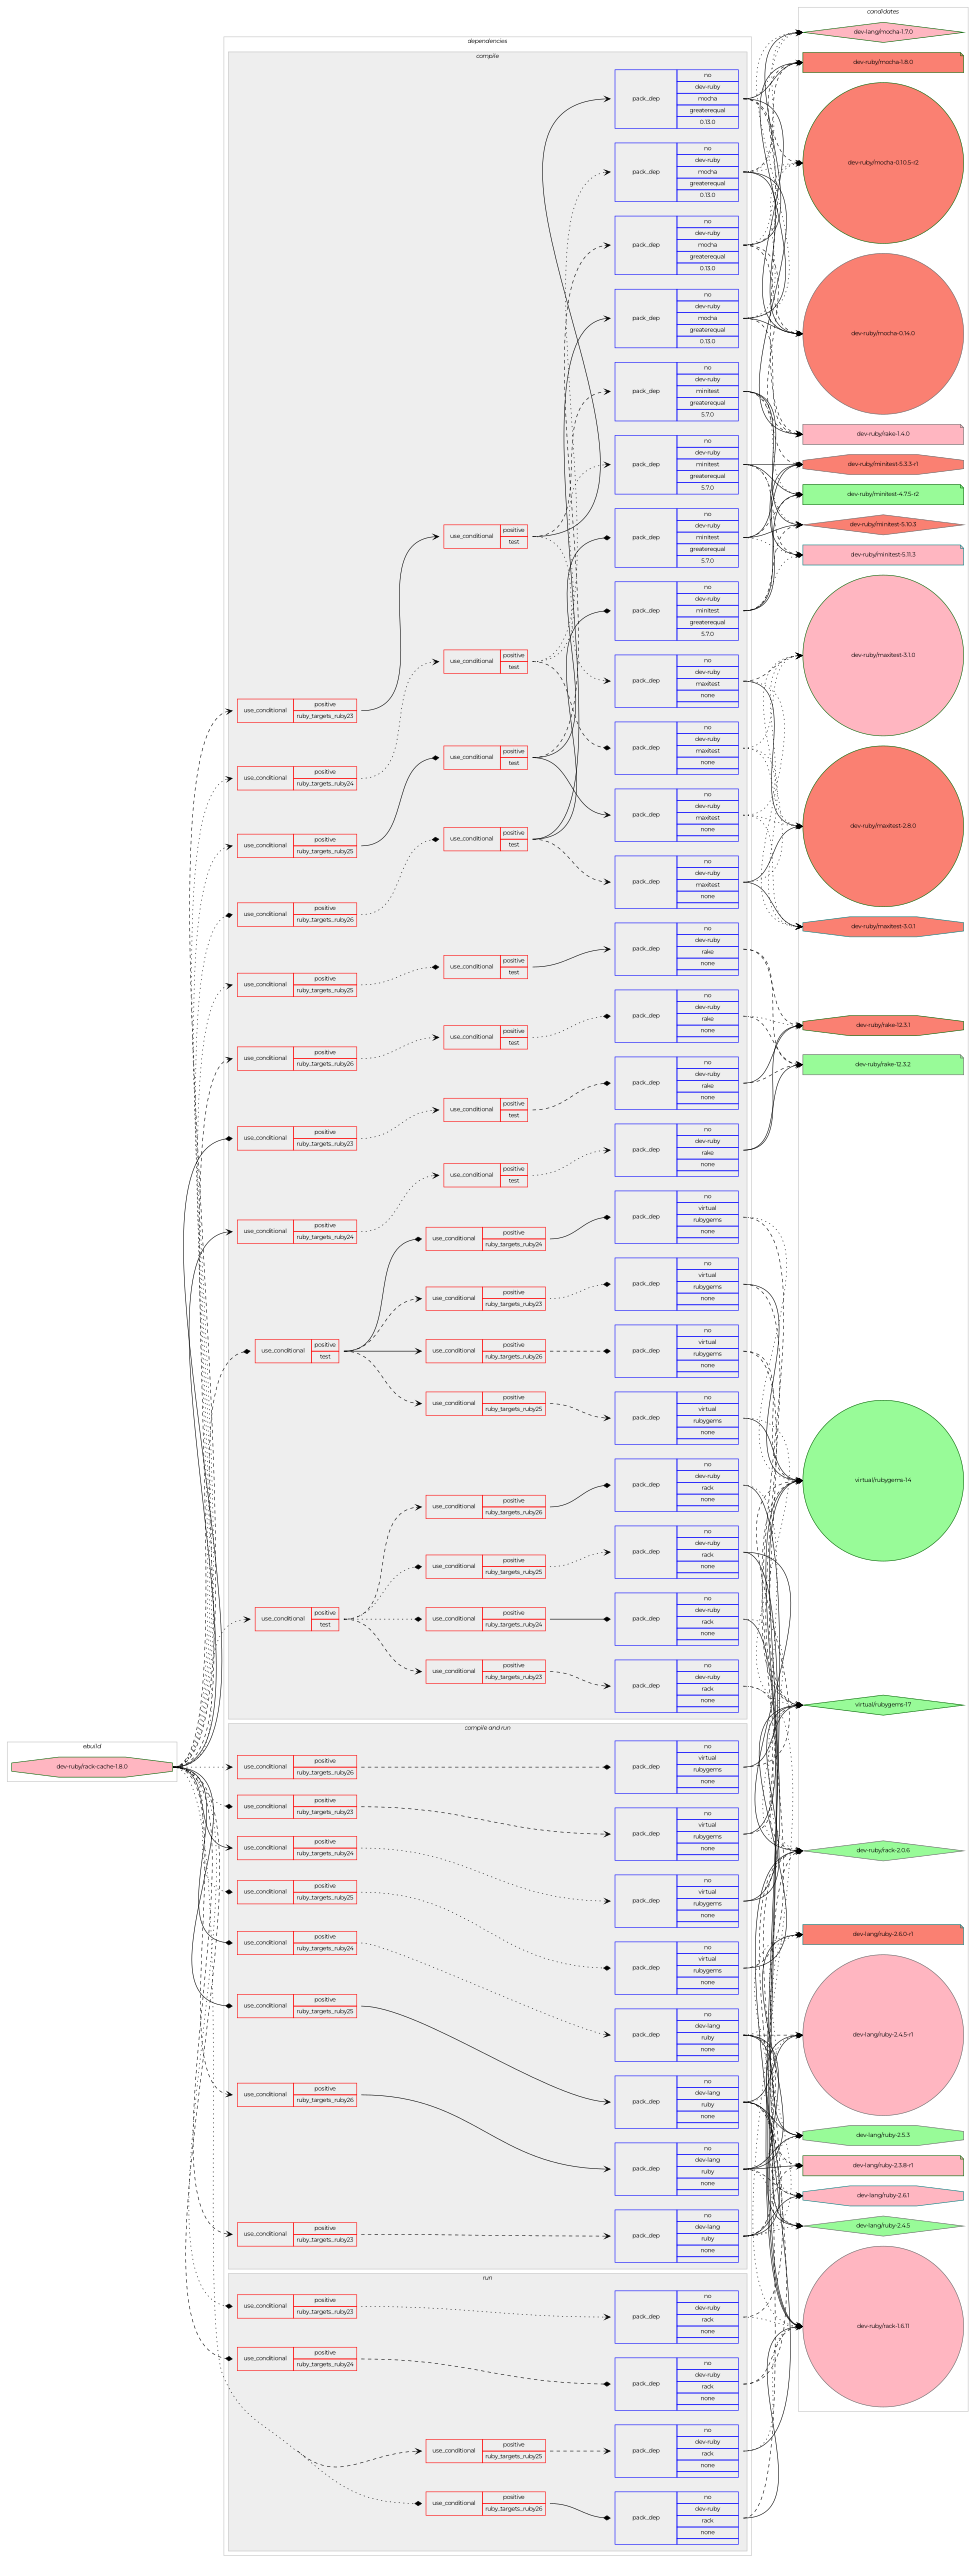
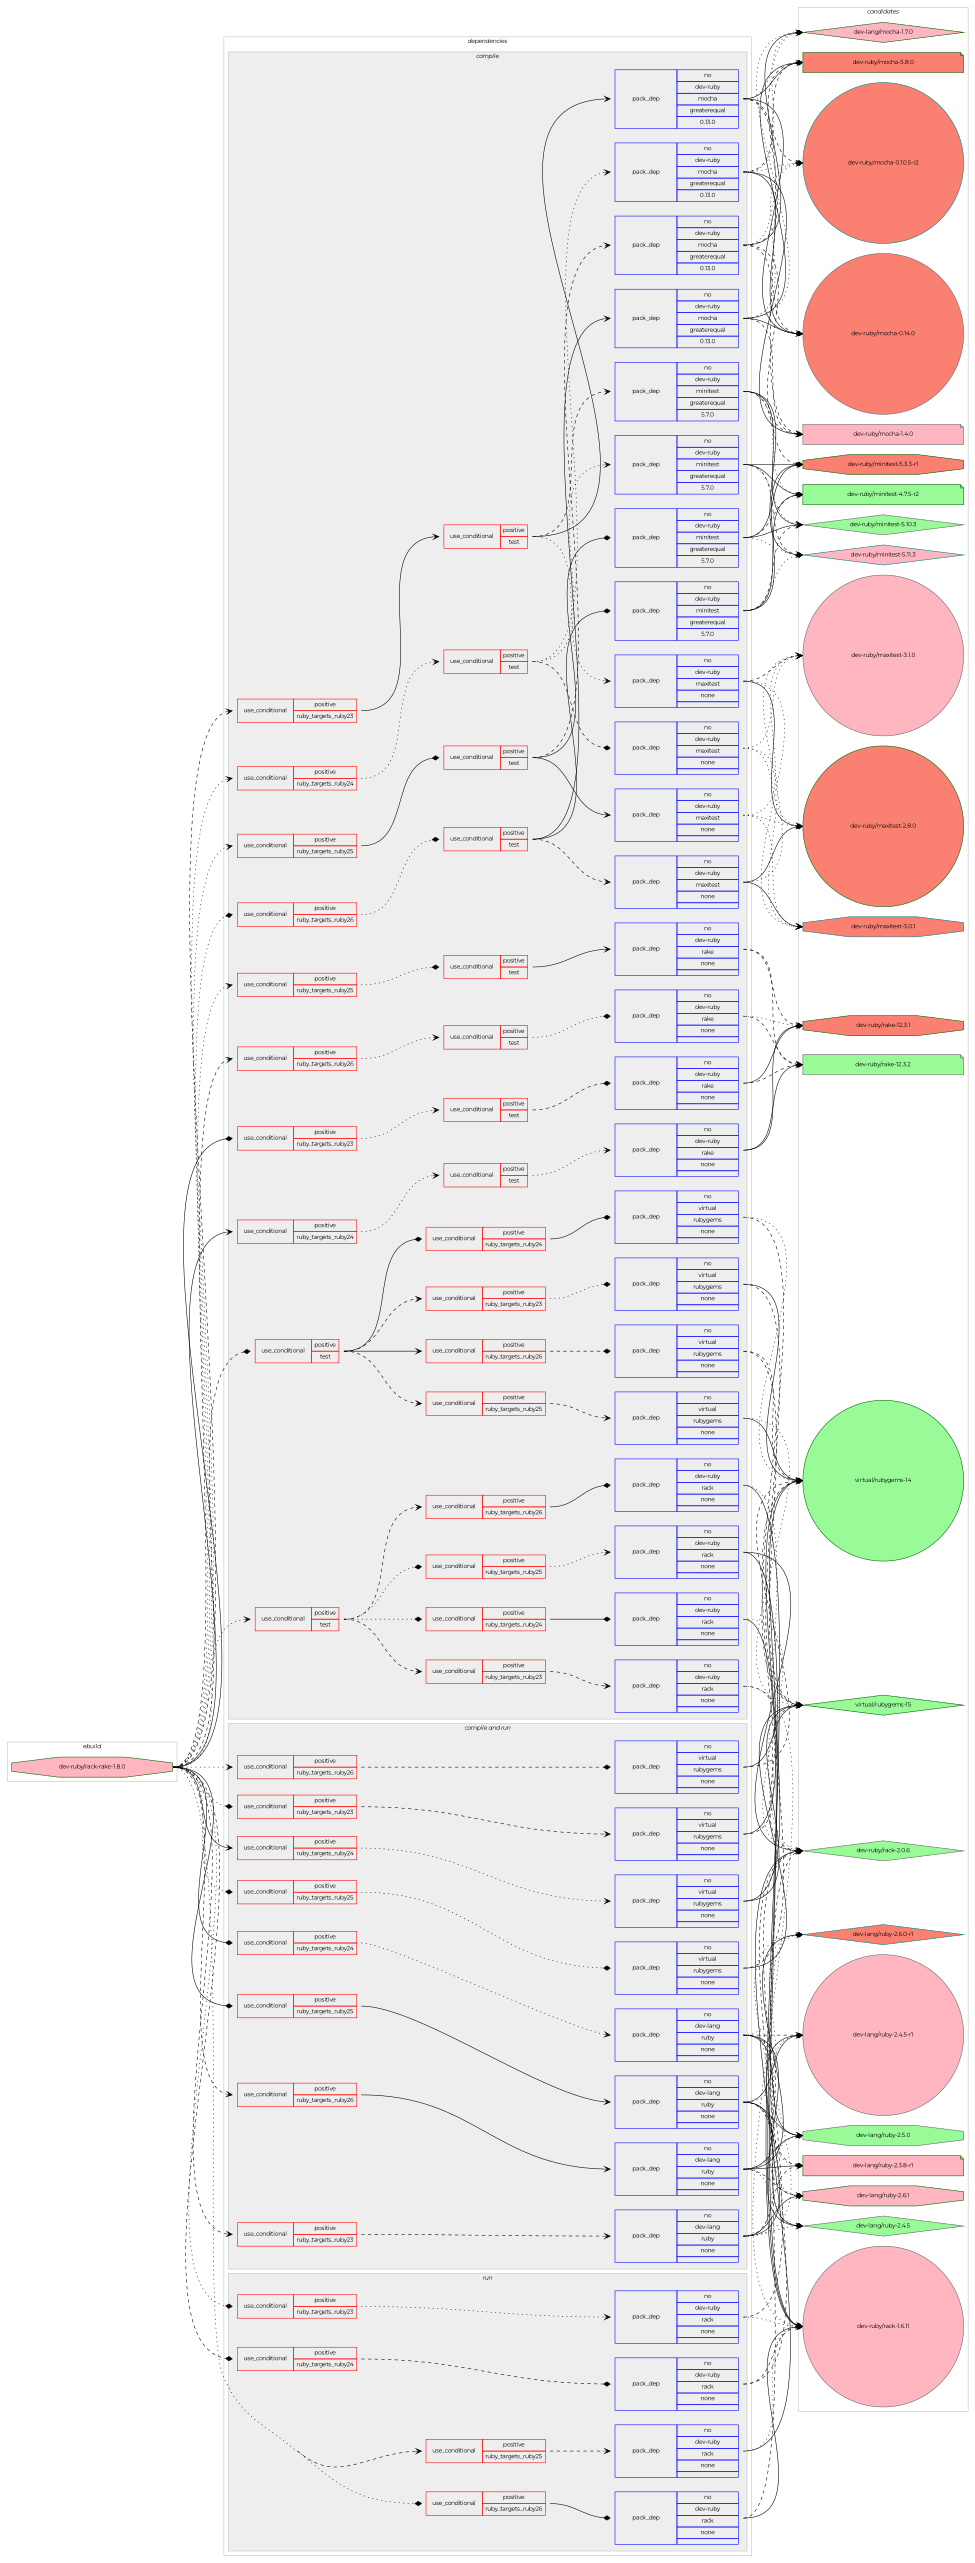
node "dev-ruby/mocha-1.8.0": label "dev-ruby/mocha-1.8.0" -> "dev-ruby/mocha-5.8.0"
node "dev-ruby/mocha-0.10.5-r2": color darkgreen -> teal
node "dev-ruby/rake-1.4.0": label "dev-ruby/rake-1.4.0" -> "dev-ruby/mocha-1.4.0"
node "dev-ruby/minitest-5.3.3-r1": color gray40 -> darkgreen
node "dev-ruby/minitest-5.10.3": fillcolor salmon -> palegreen
node "dev-ruby/minitest-5.11.3": shape note -> diamond
node "dev-ruby/maxitest-3.1.0": color darkgreen -> gray40
node "virtual/rubygems-17": label "virtual/rubygems-17" -> "virtual/rubygems-15"
node "dev-ruby/rack-cache-1.8.0": label "dev-ruby/rack-cache-1.8.0" -> "dev-ruby/rack-rake-1.8.0"
node "dev-lang/ruby-2.6.0-r1": shape note -> diamond
node "dev-lang/ruby-2.5.3": label "dev-lang/ruby-2.5.3" -> "dev-lang/ruby-2.5.0"
node "dev-lang/ruby-2.6.1": color teal -> darkgreen
